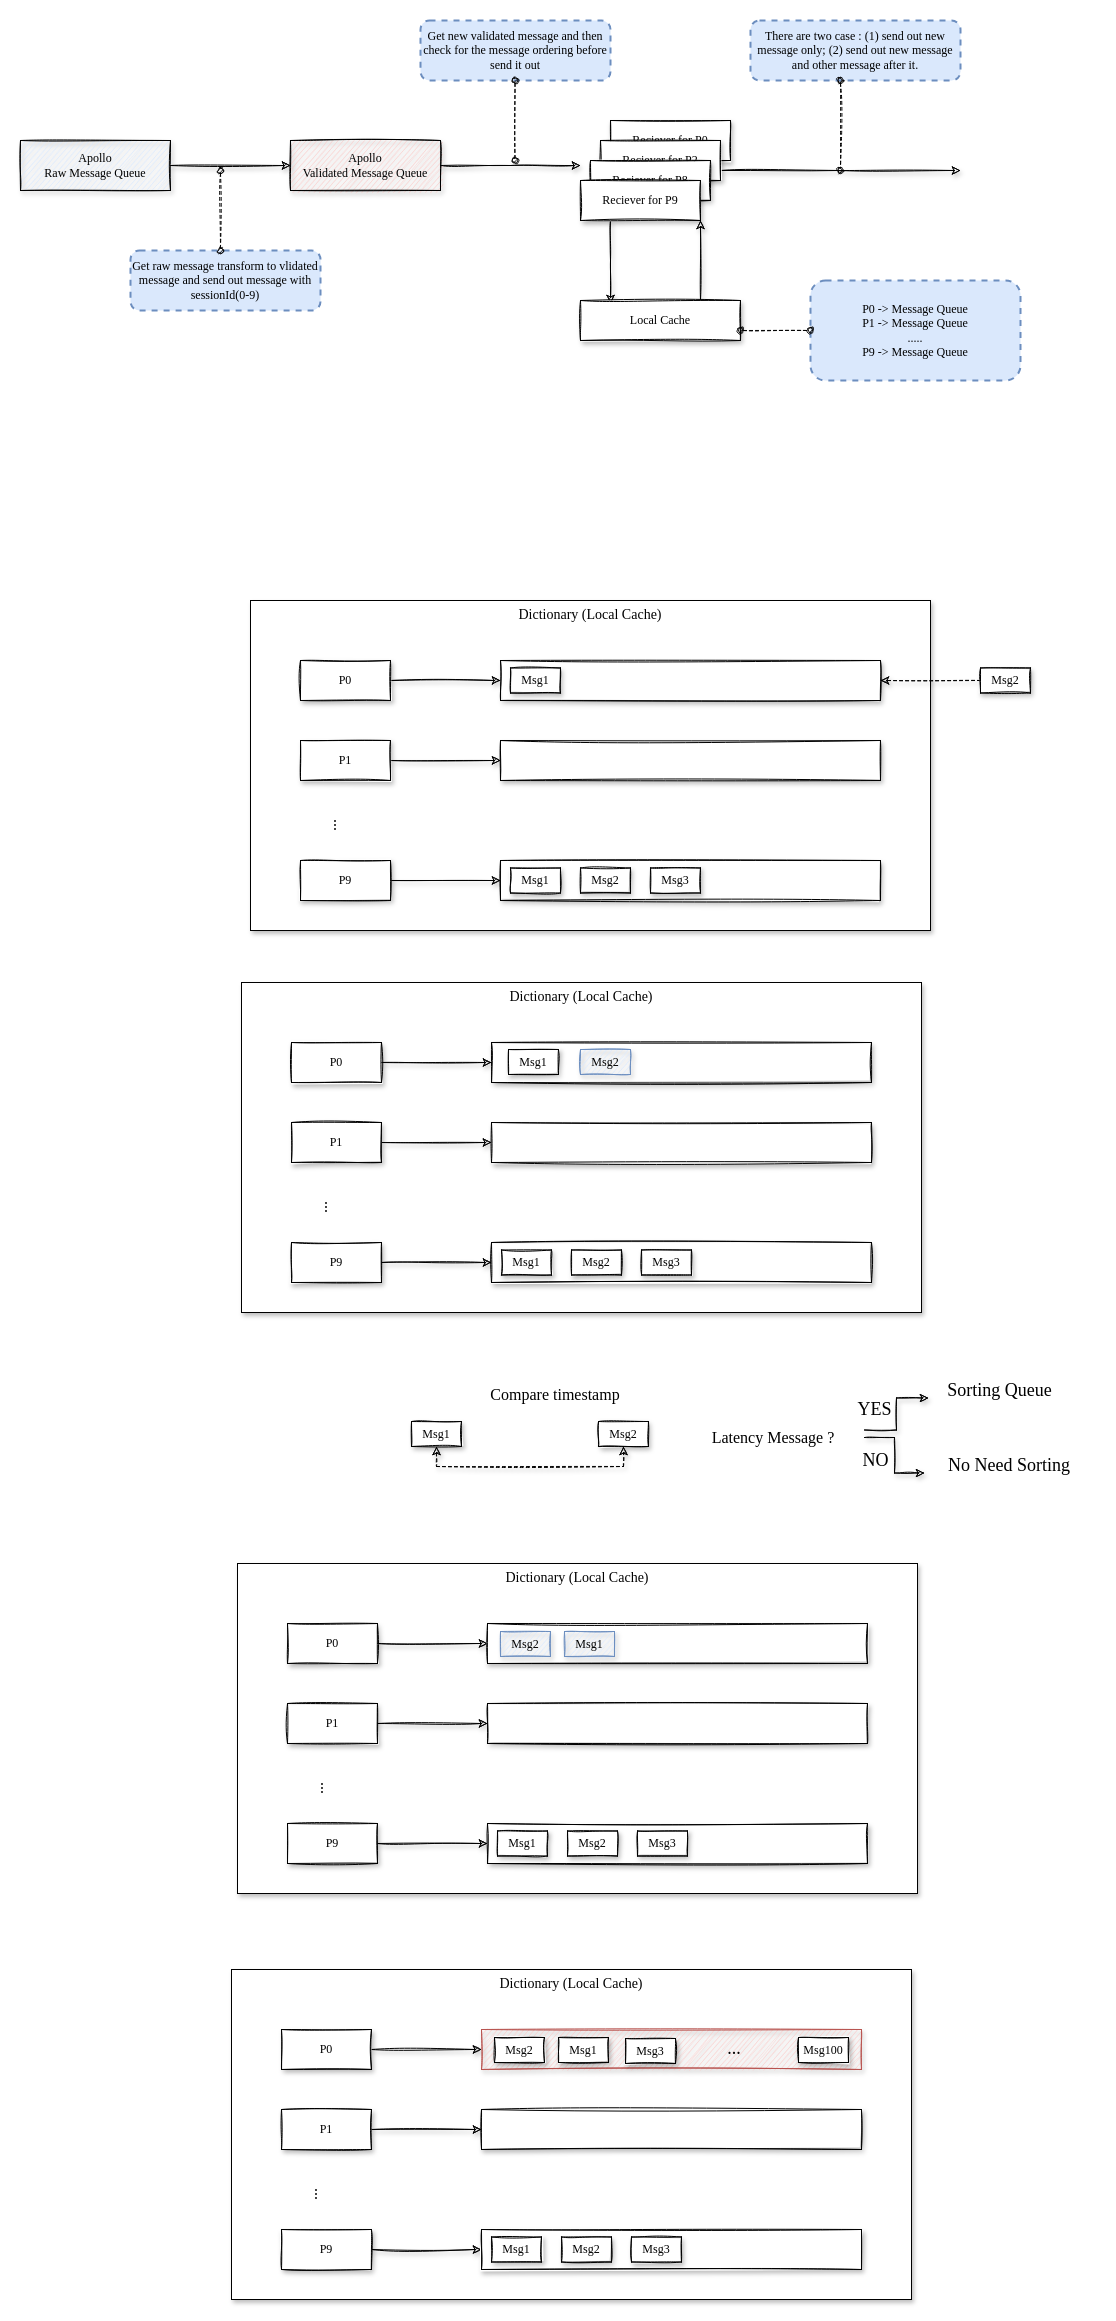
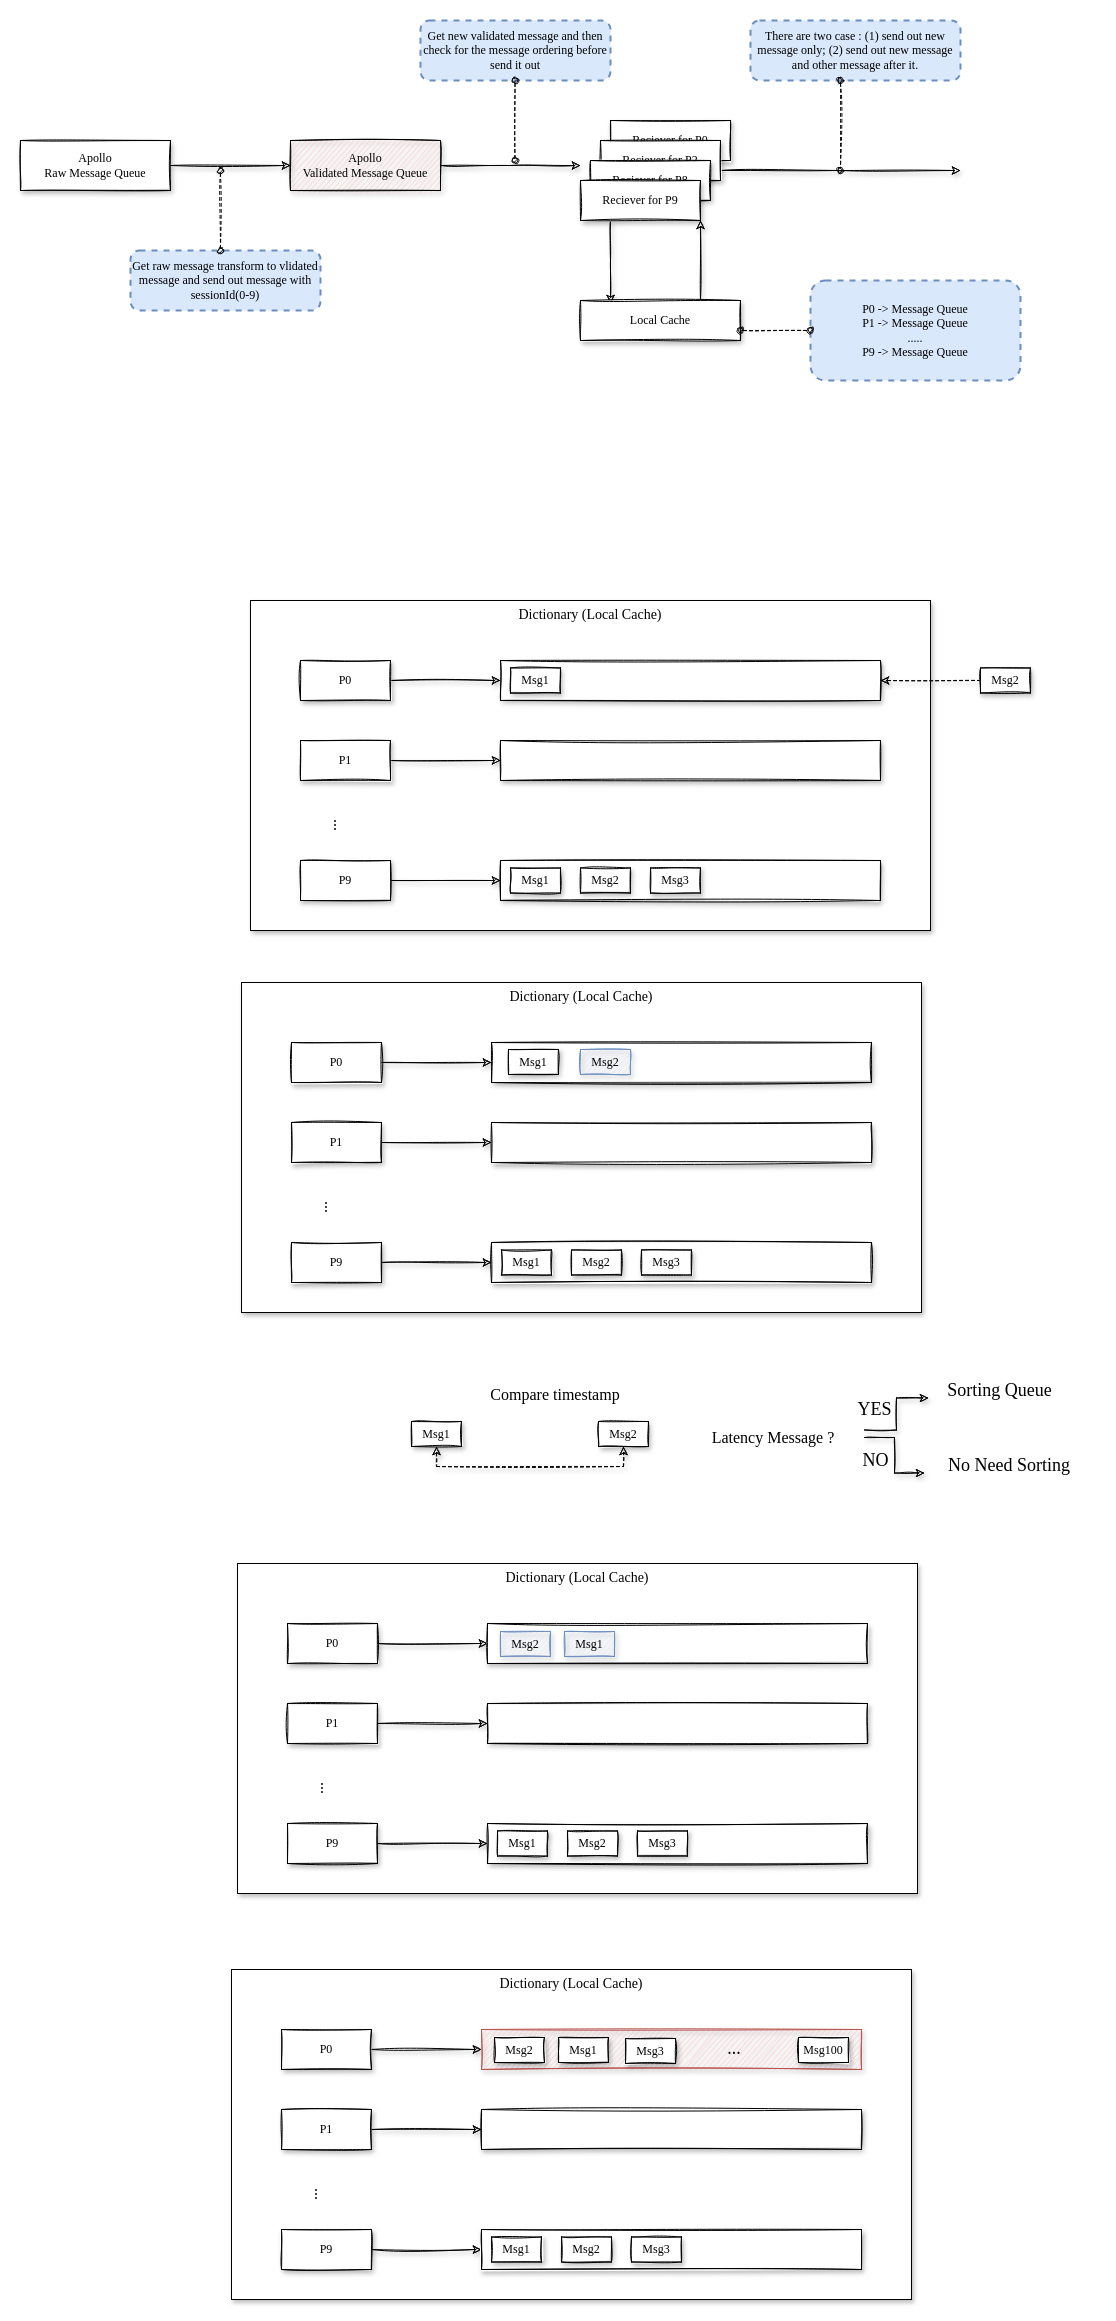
node "Apollo Raw Message Queue": fillcolor #dae8fc -> #ffffff
